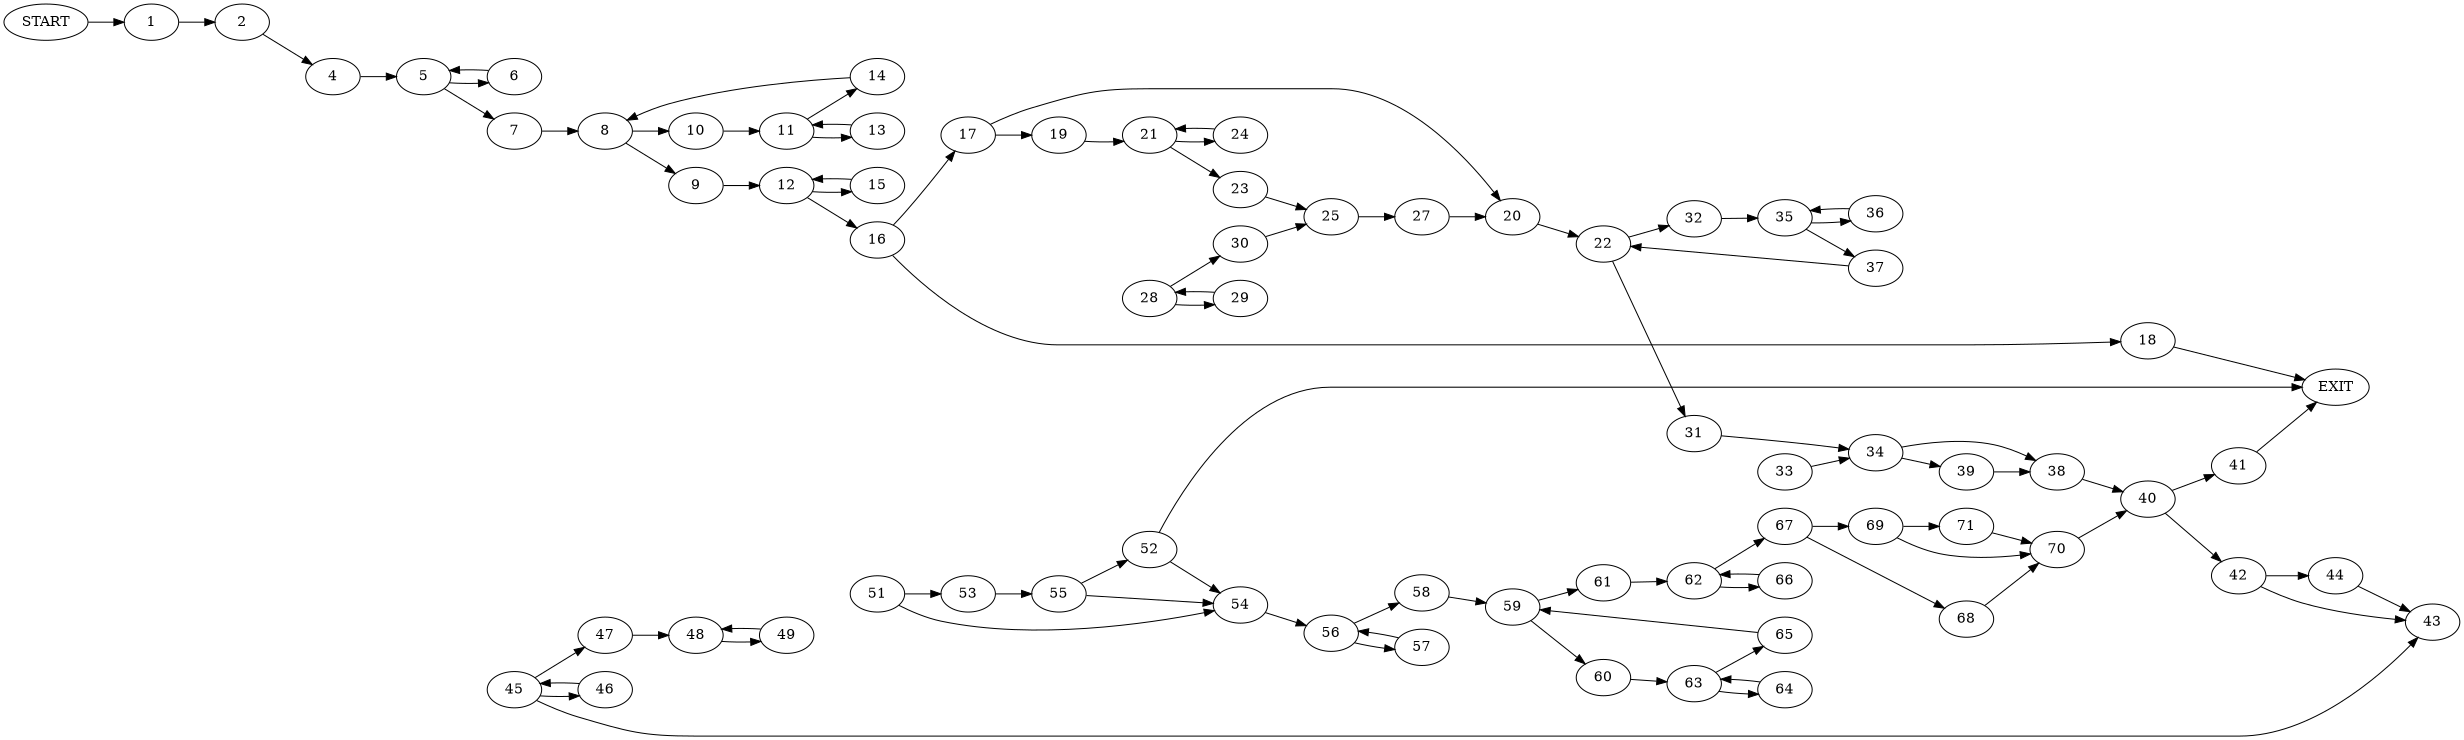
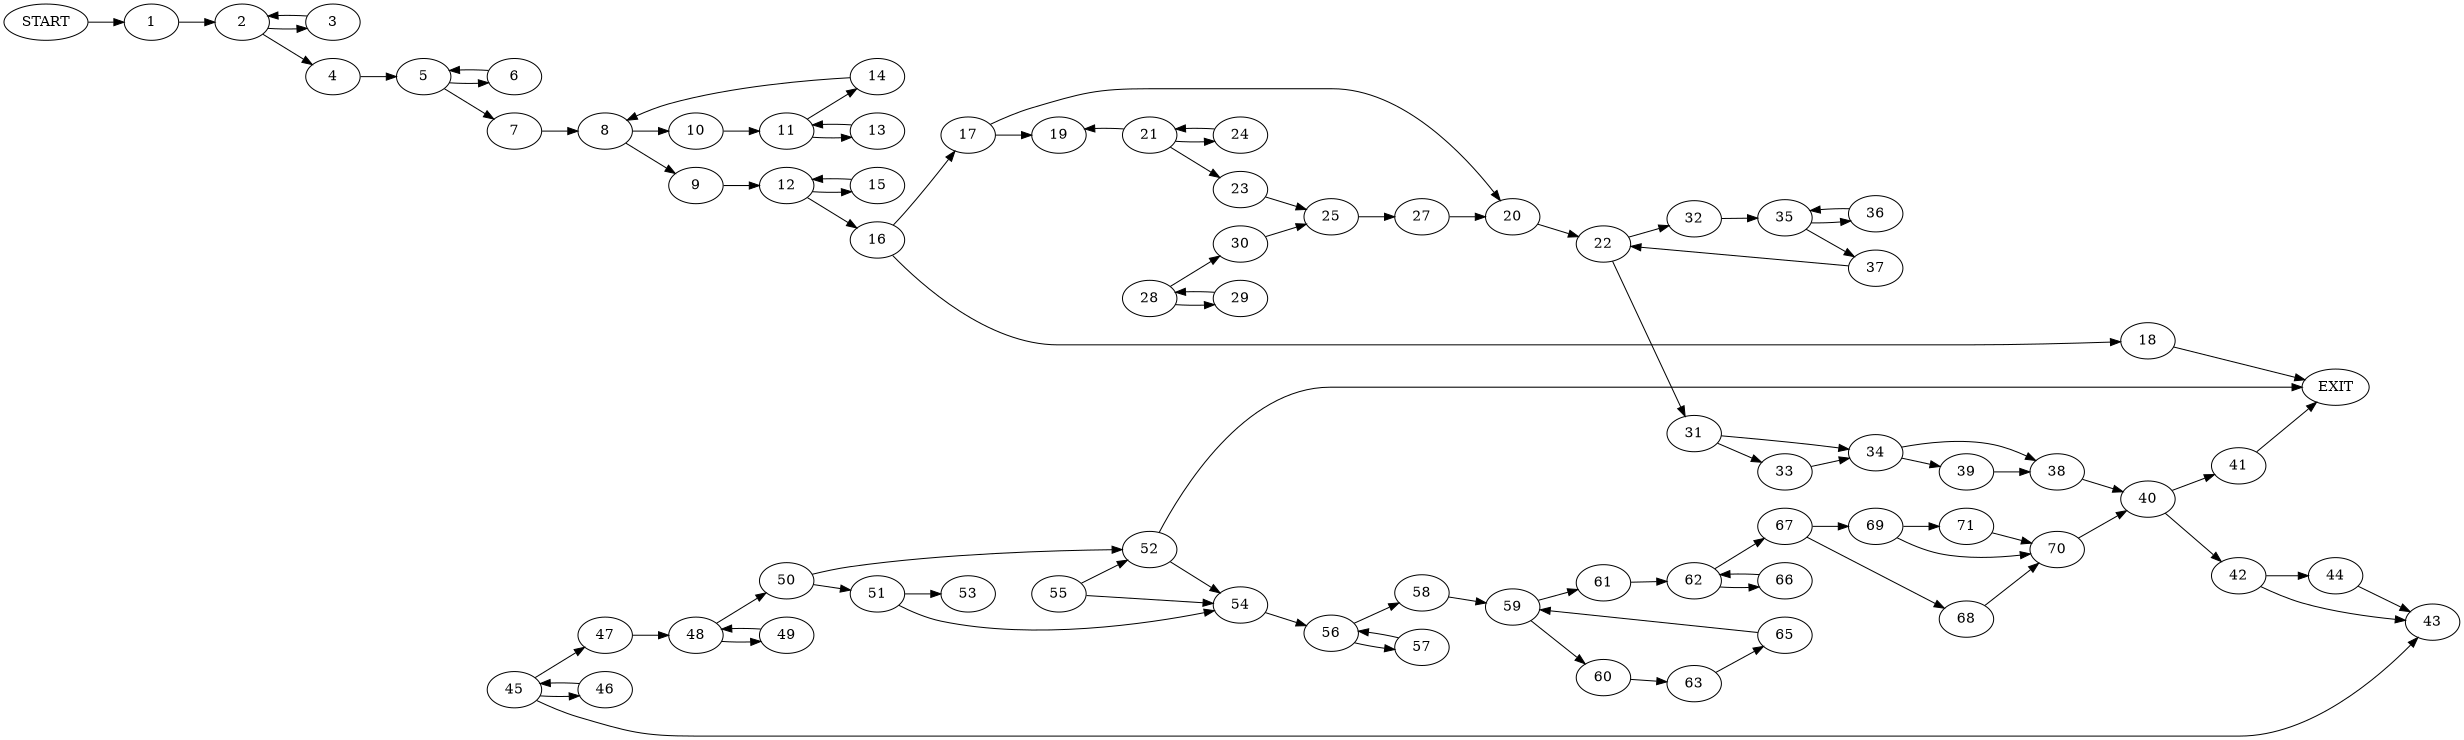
node "3": added
edge "19" -> "21": reversed
edge "31" -> "33": added
node "50": added
edge "53" -> "55": removed
node "64": removed
